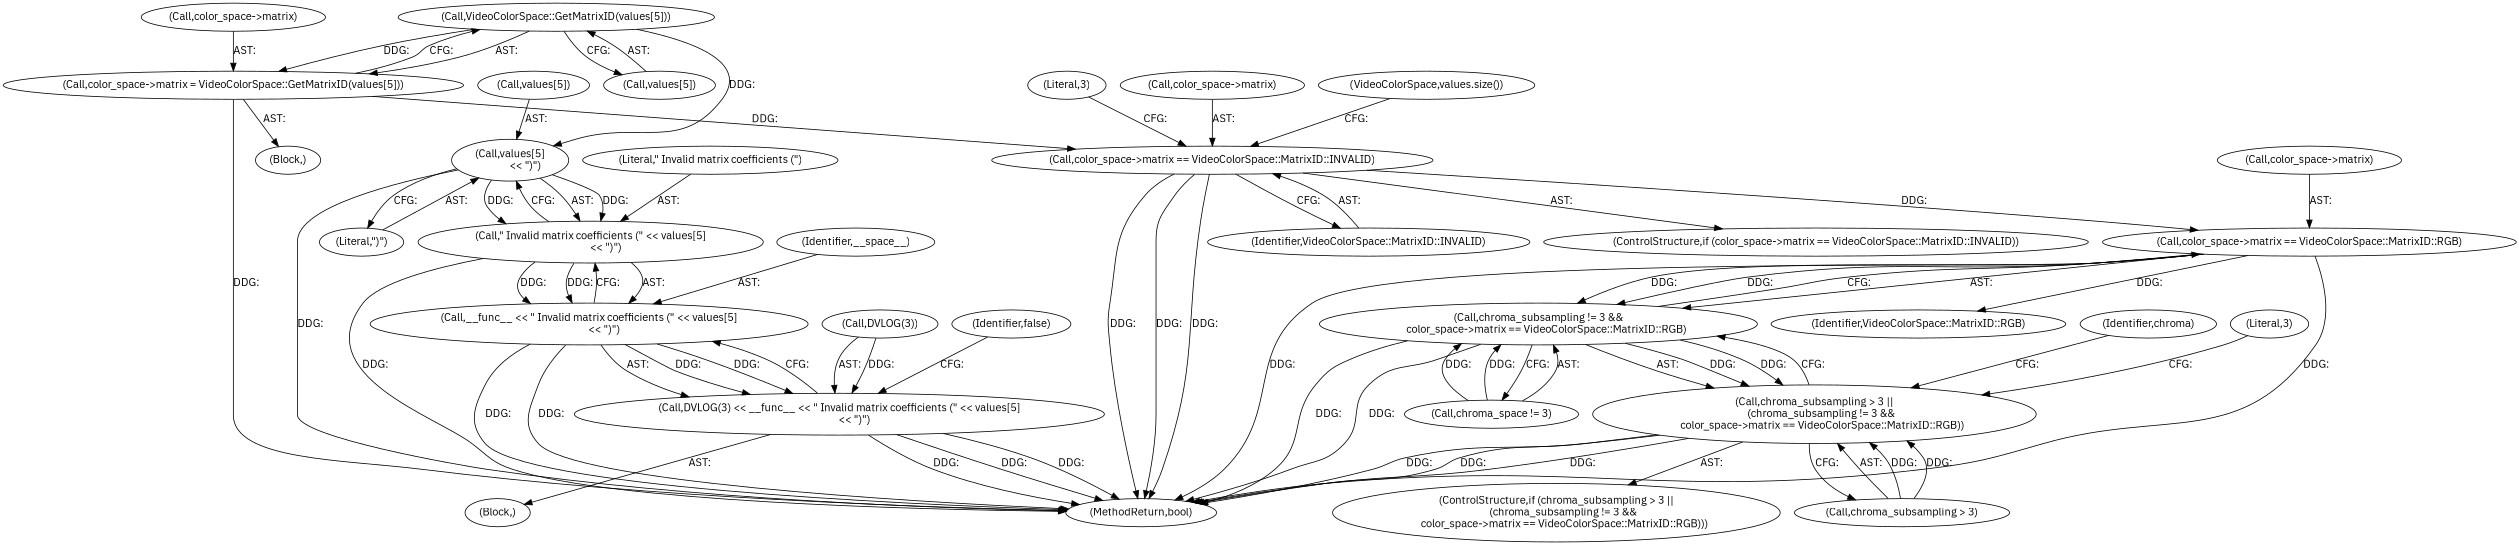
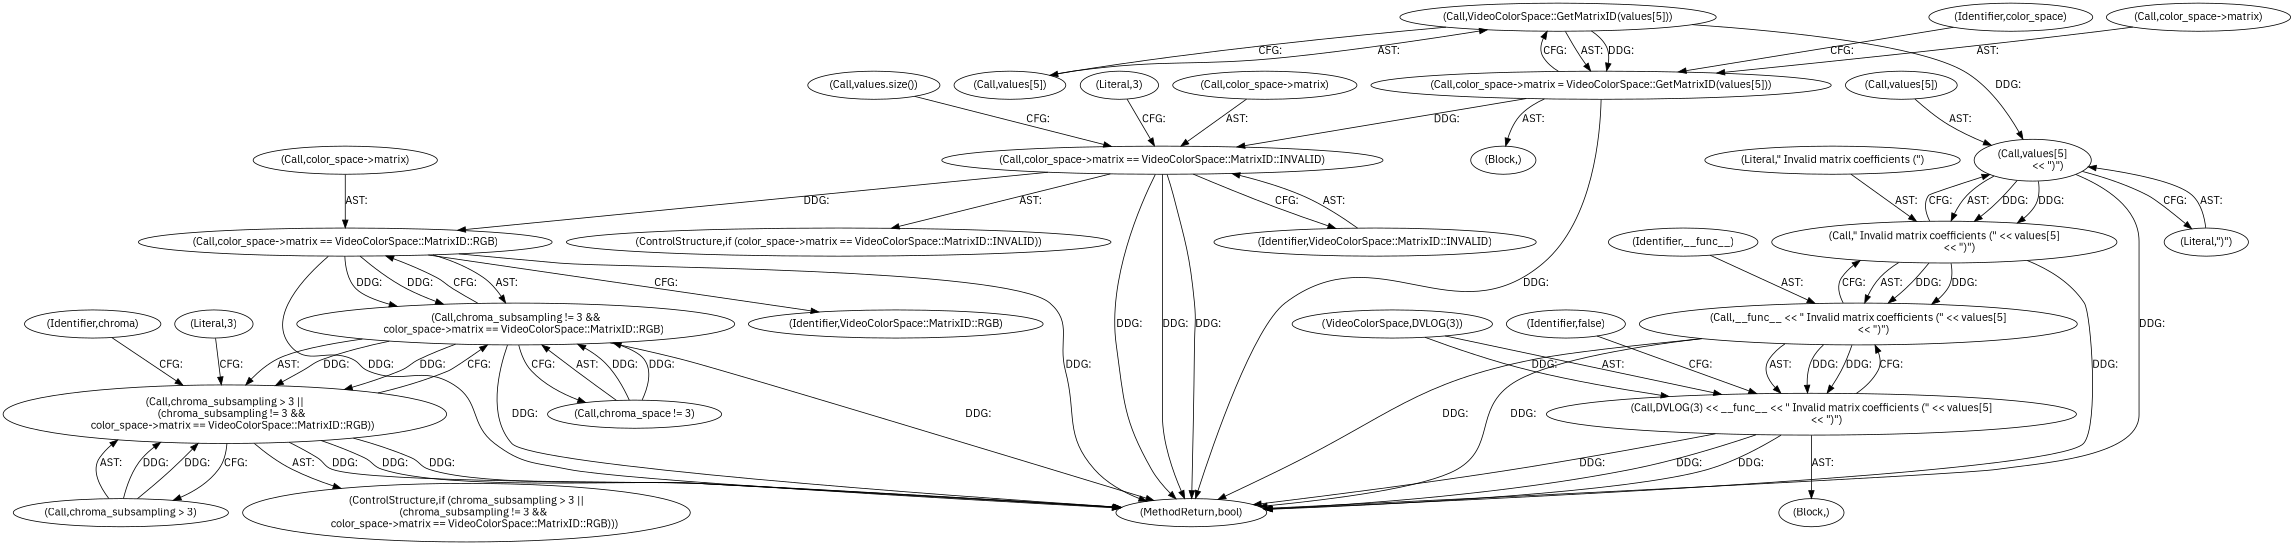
node "(Identifier,color_space)": added
node "(VideoColorSpace,values.size())": label "(VideoColorSpace,values.size())" -> "(Call,values.size())"
node "(Identifier,__space__)": label "(Identifier,__space__)" -> "(Identifier,__func__)"
edge "(Call,color_space->matrix == VideoColorSpace::MatrixID::RGB)" -> "(Identifier,VideoColorSpace::MatrixID::RGB)": label "DDG: " -> "CFG: "
node "(Call,DVLOG(3))": label "(Call,DVLOG(3))" -> "(VideoColorSpace,DVLOG(3))"
